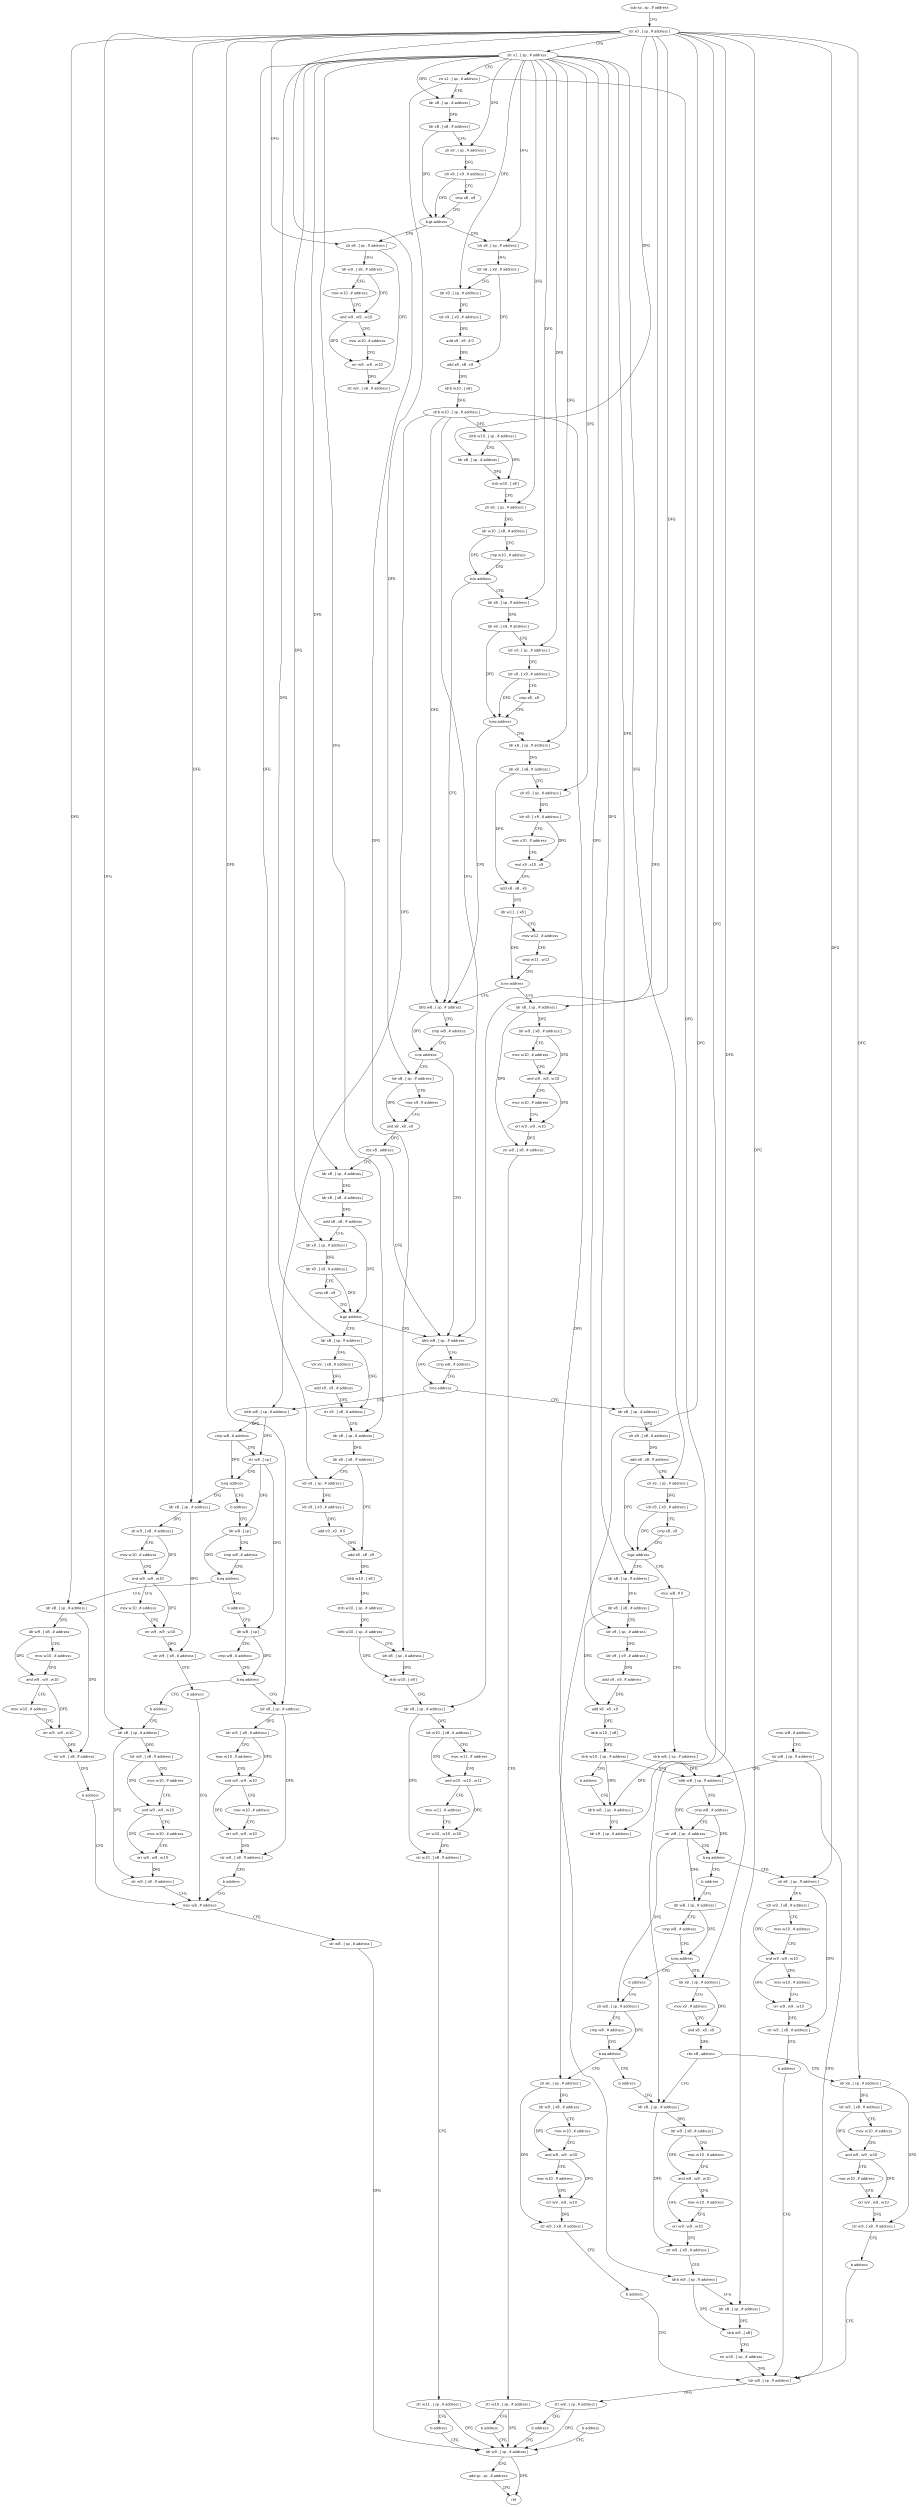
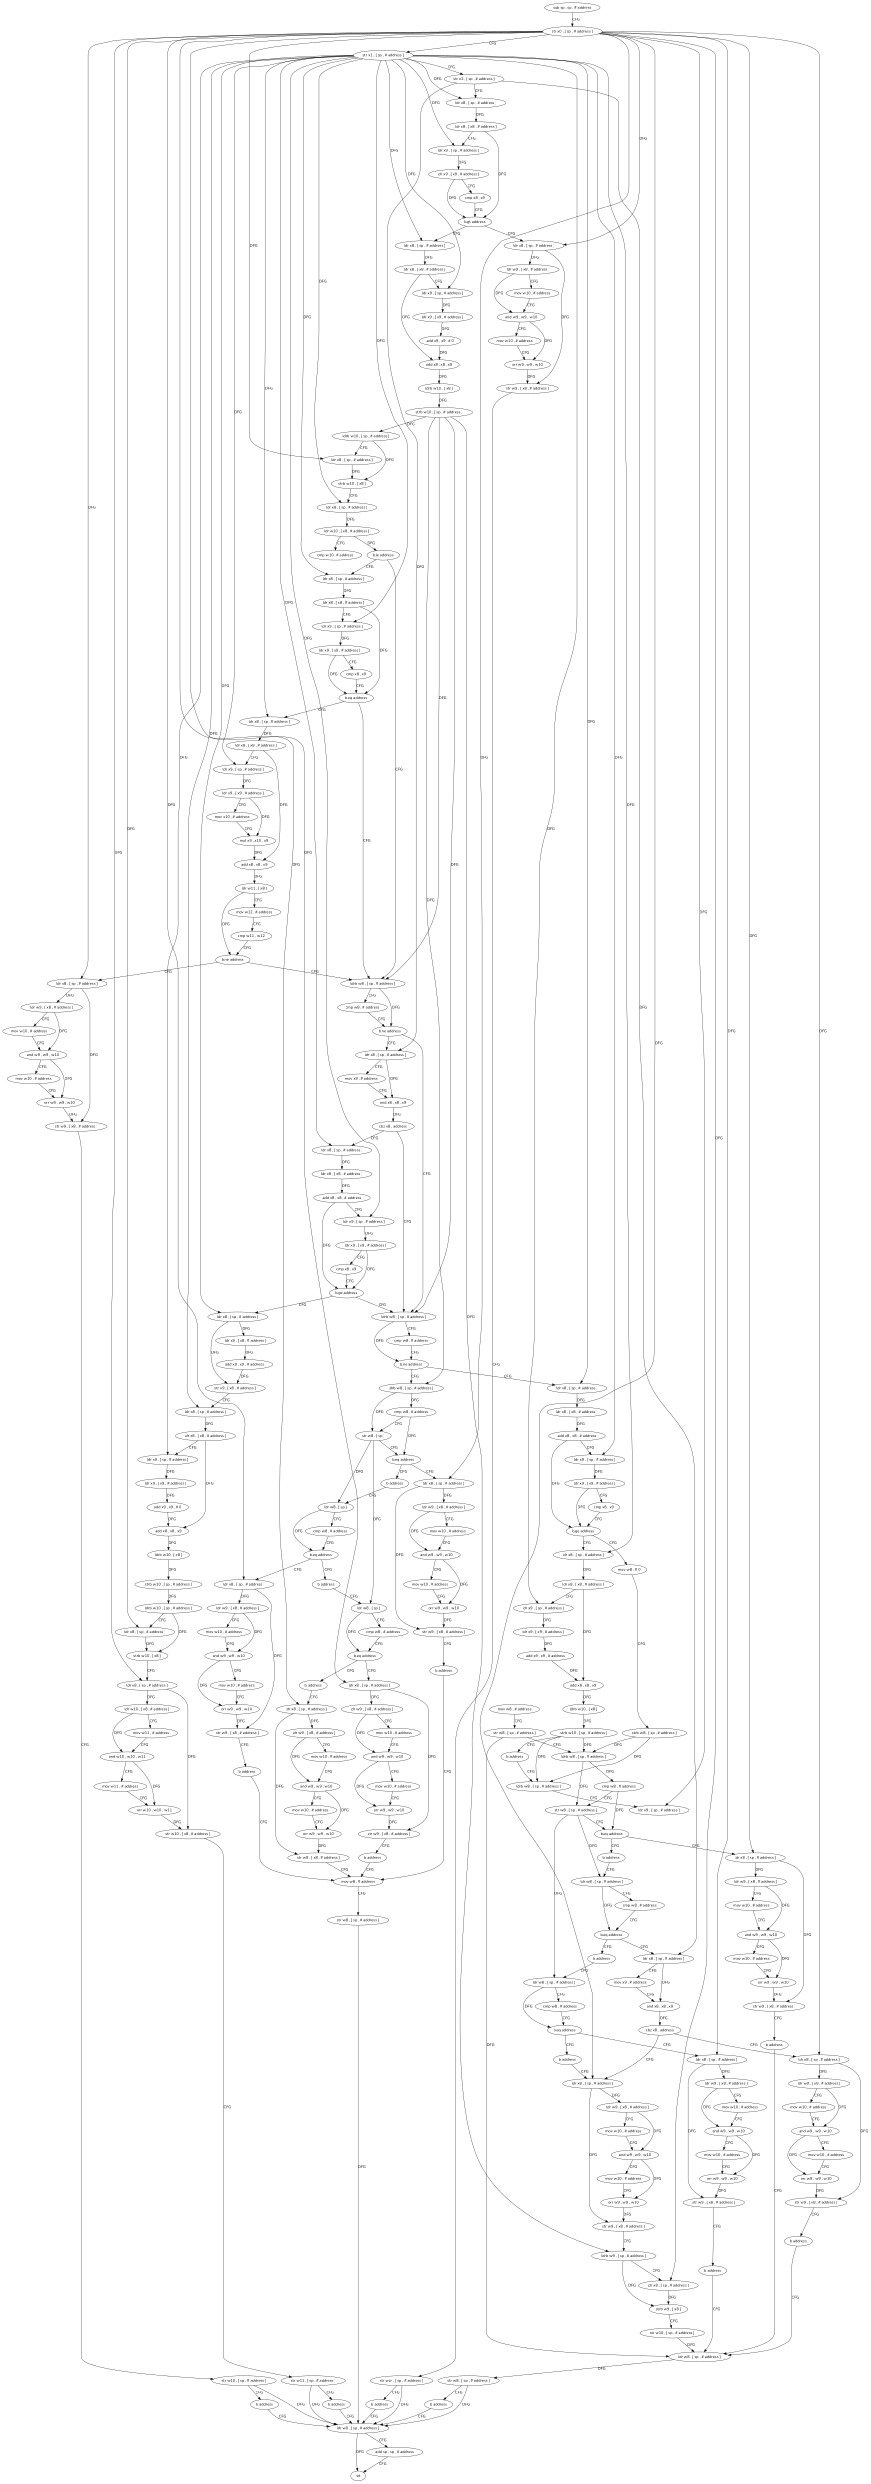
edge "cmp w10 , # address" -> "b.le address": removed, label "CFG"
node "orr w10 , w10 , w18": label "orr w10 , w10 , w18" -> "orr w10 , w10 , w11"
node "str wzr , [ sp , # address ]": added
